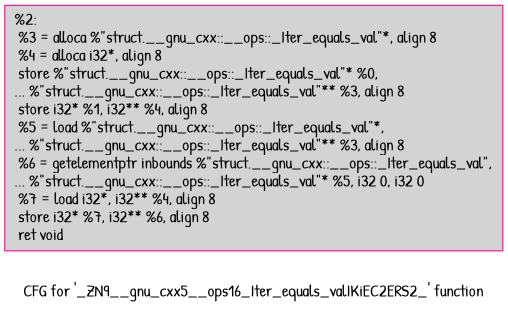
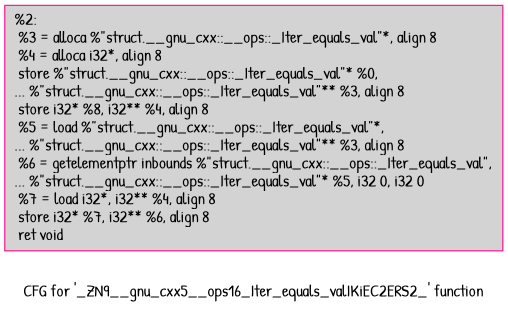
node "%2:": text "store i32* %1, i32** %4, align 8" -> "store i32* %8, i32** %4, align 8"
